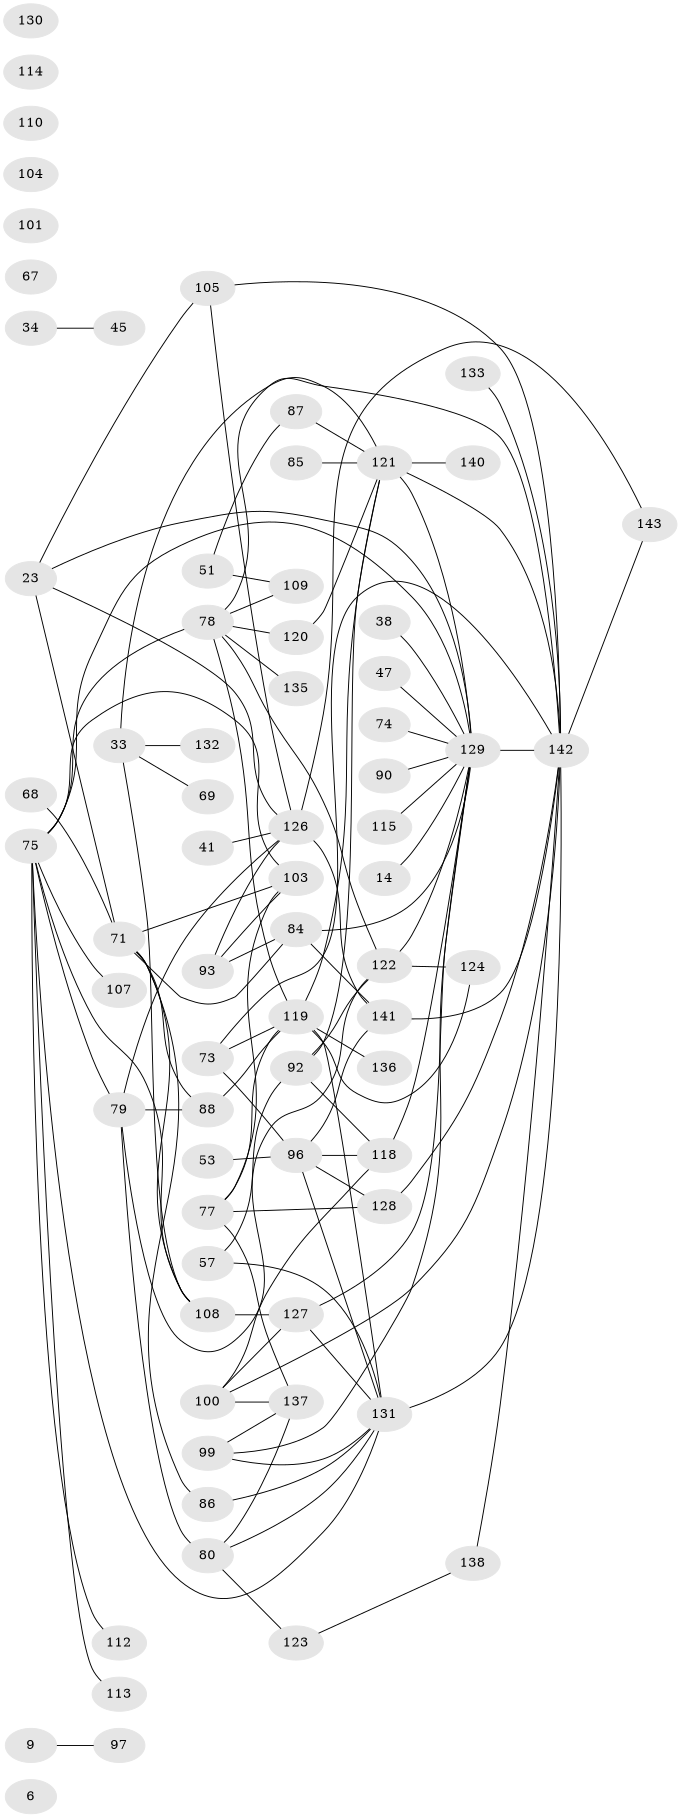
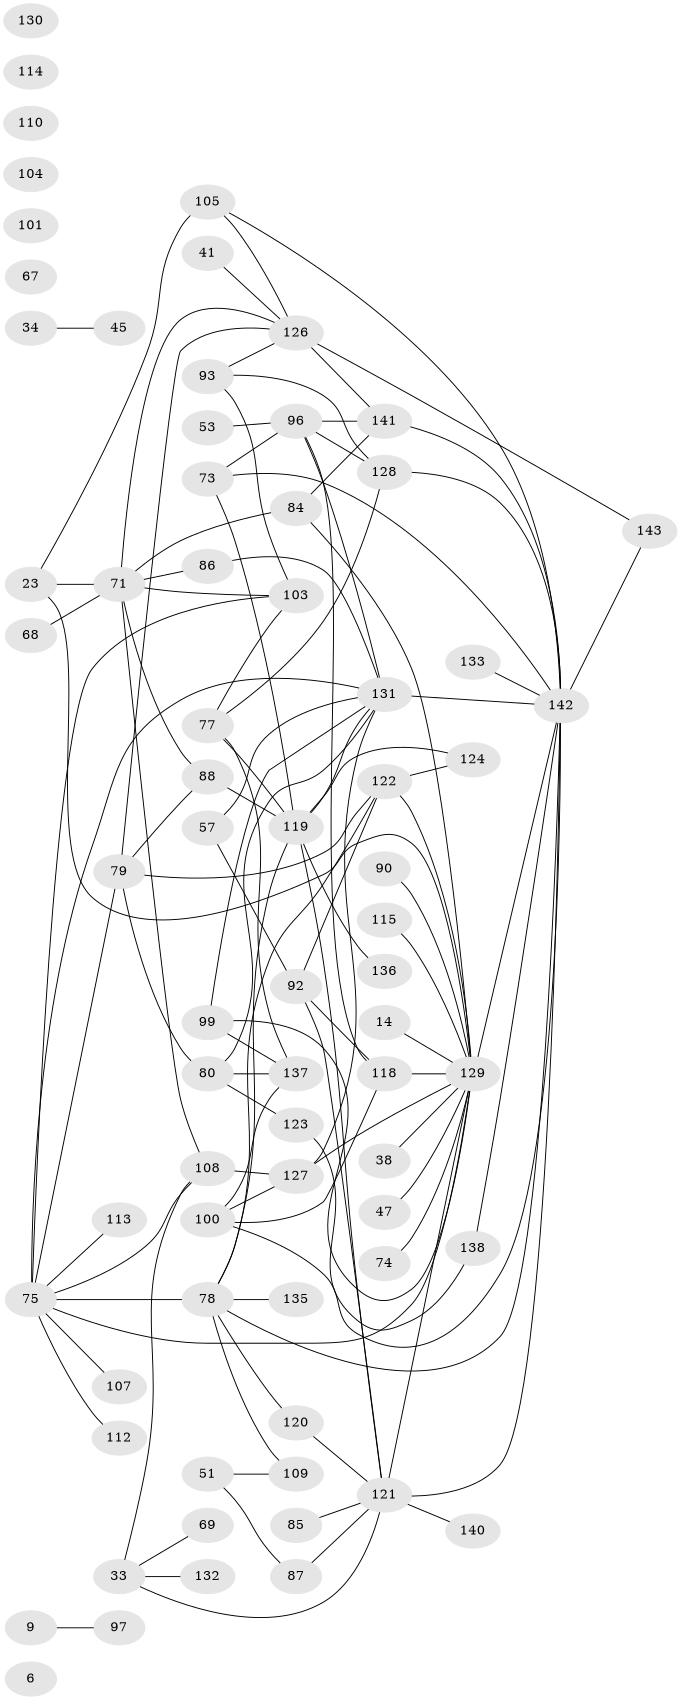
edge "23" -- "126": now "71" -- "126"
edge "84" -- "93": now "128" -- "93"
